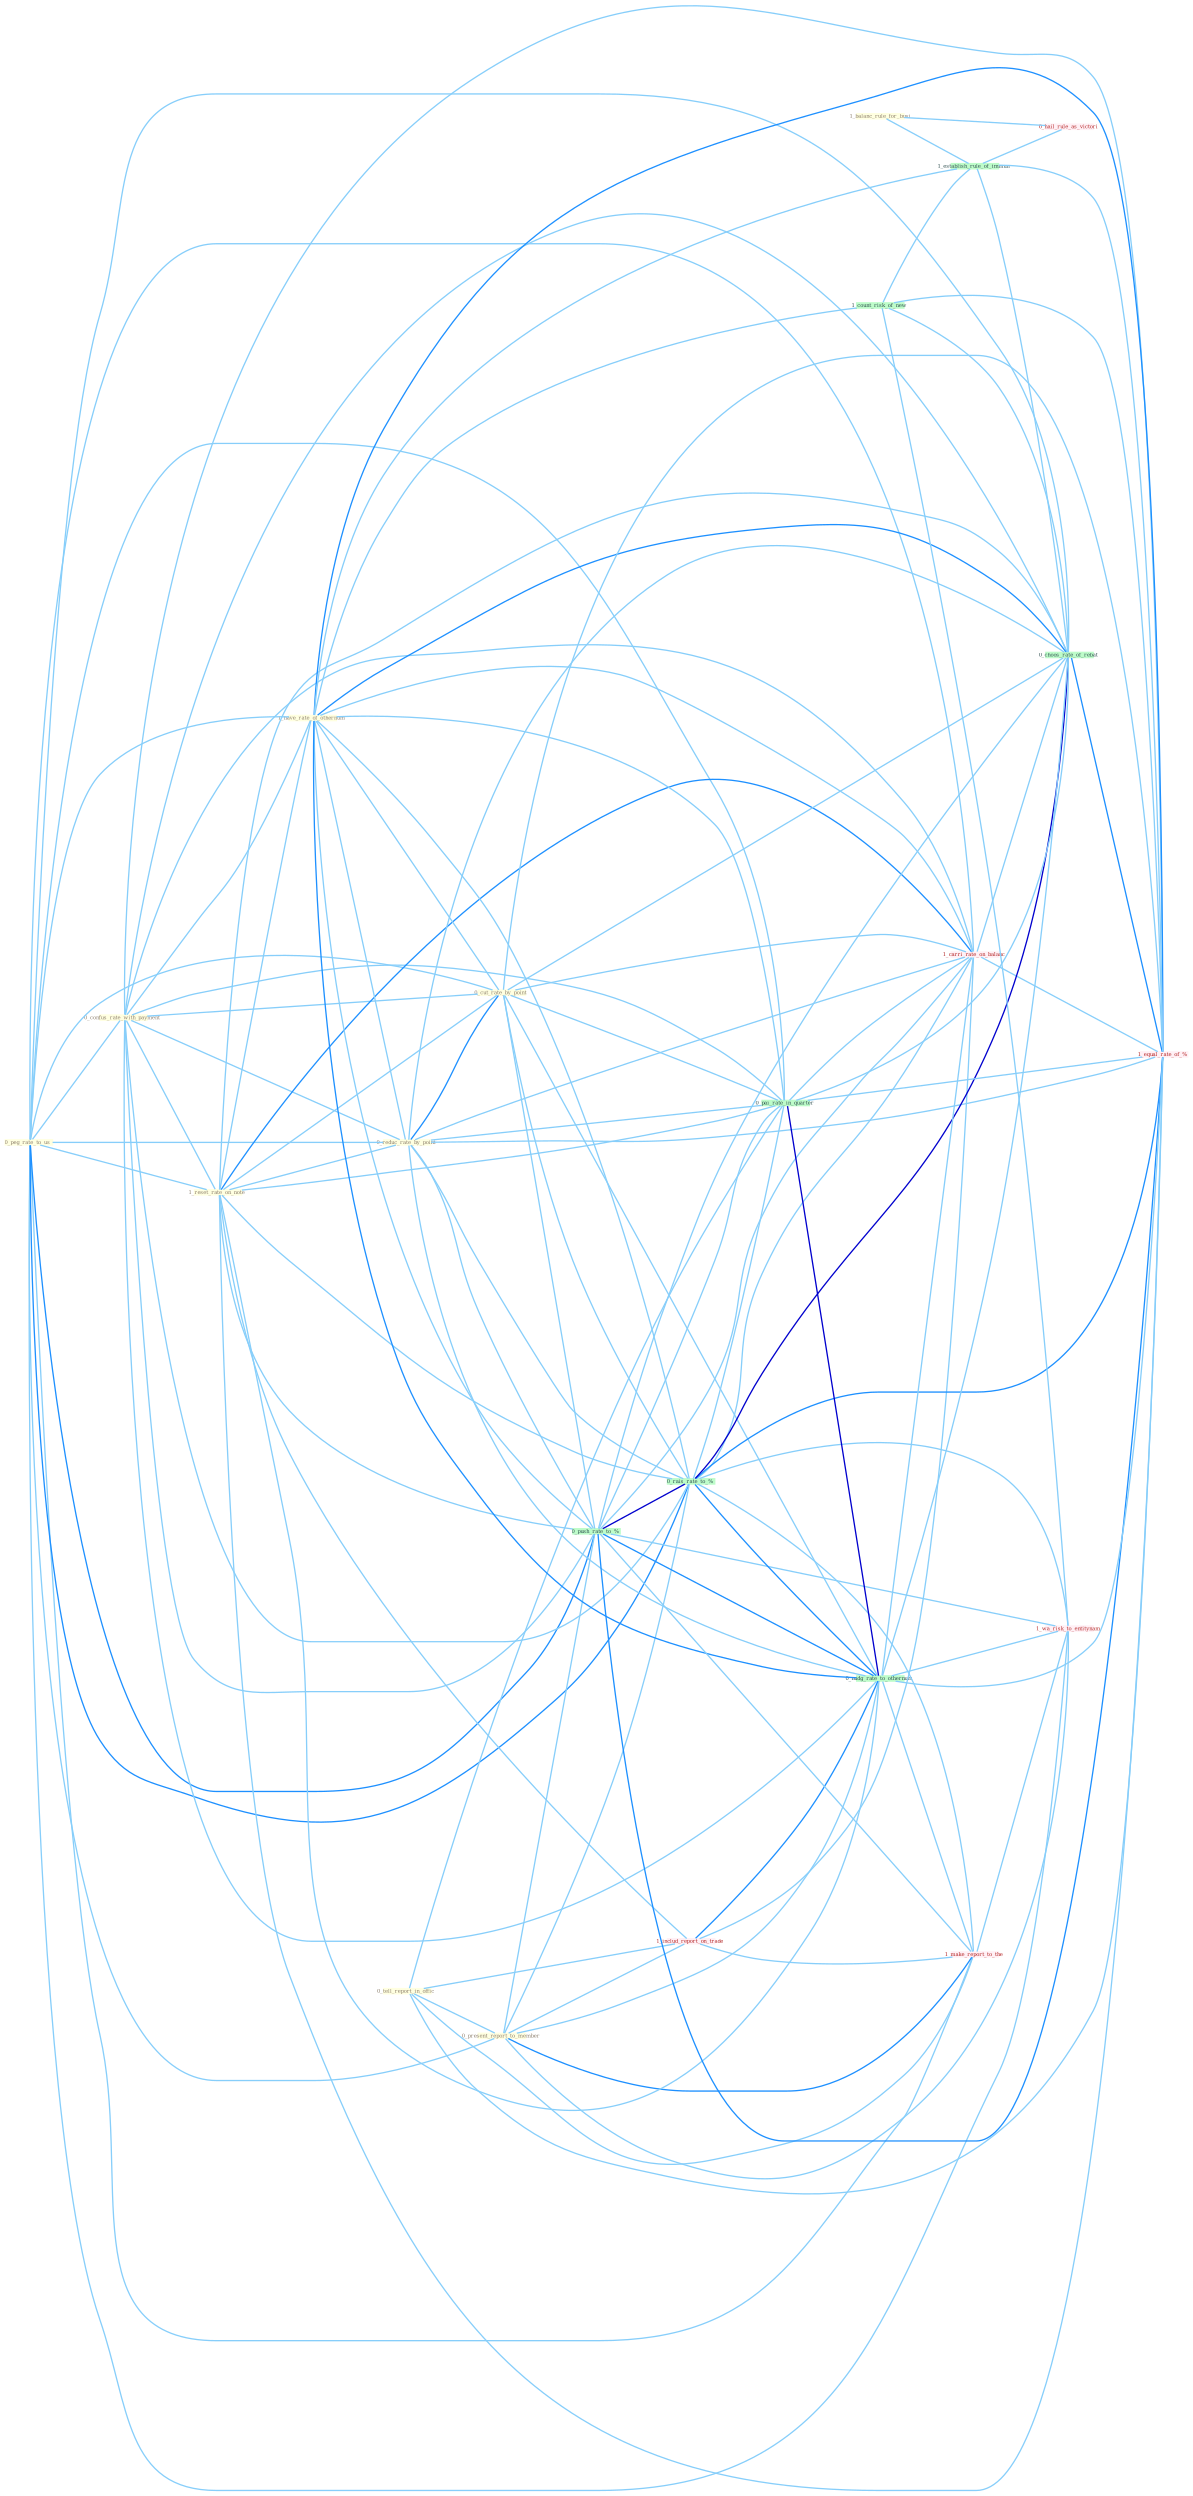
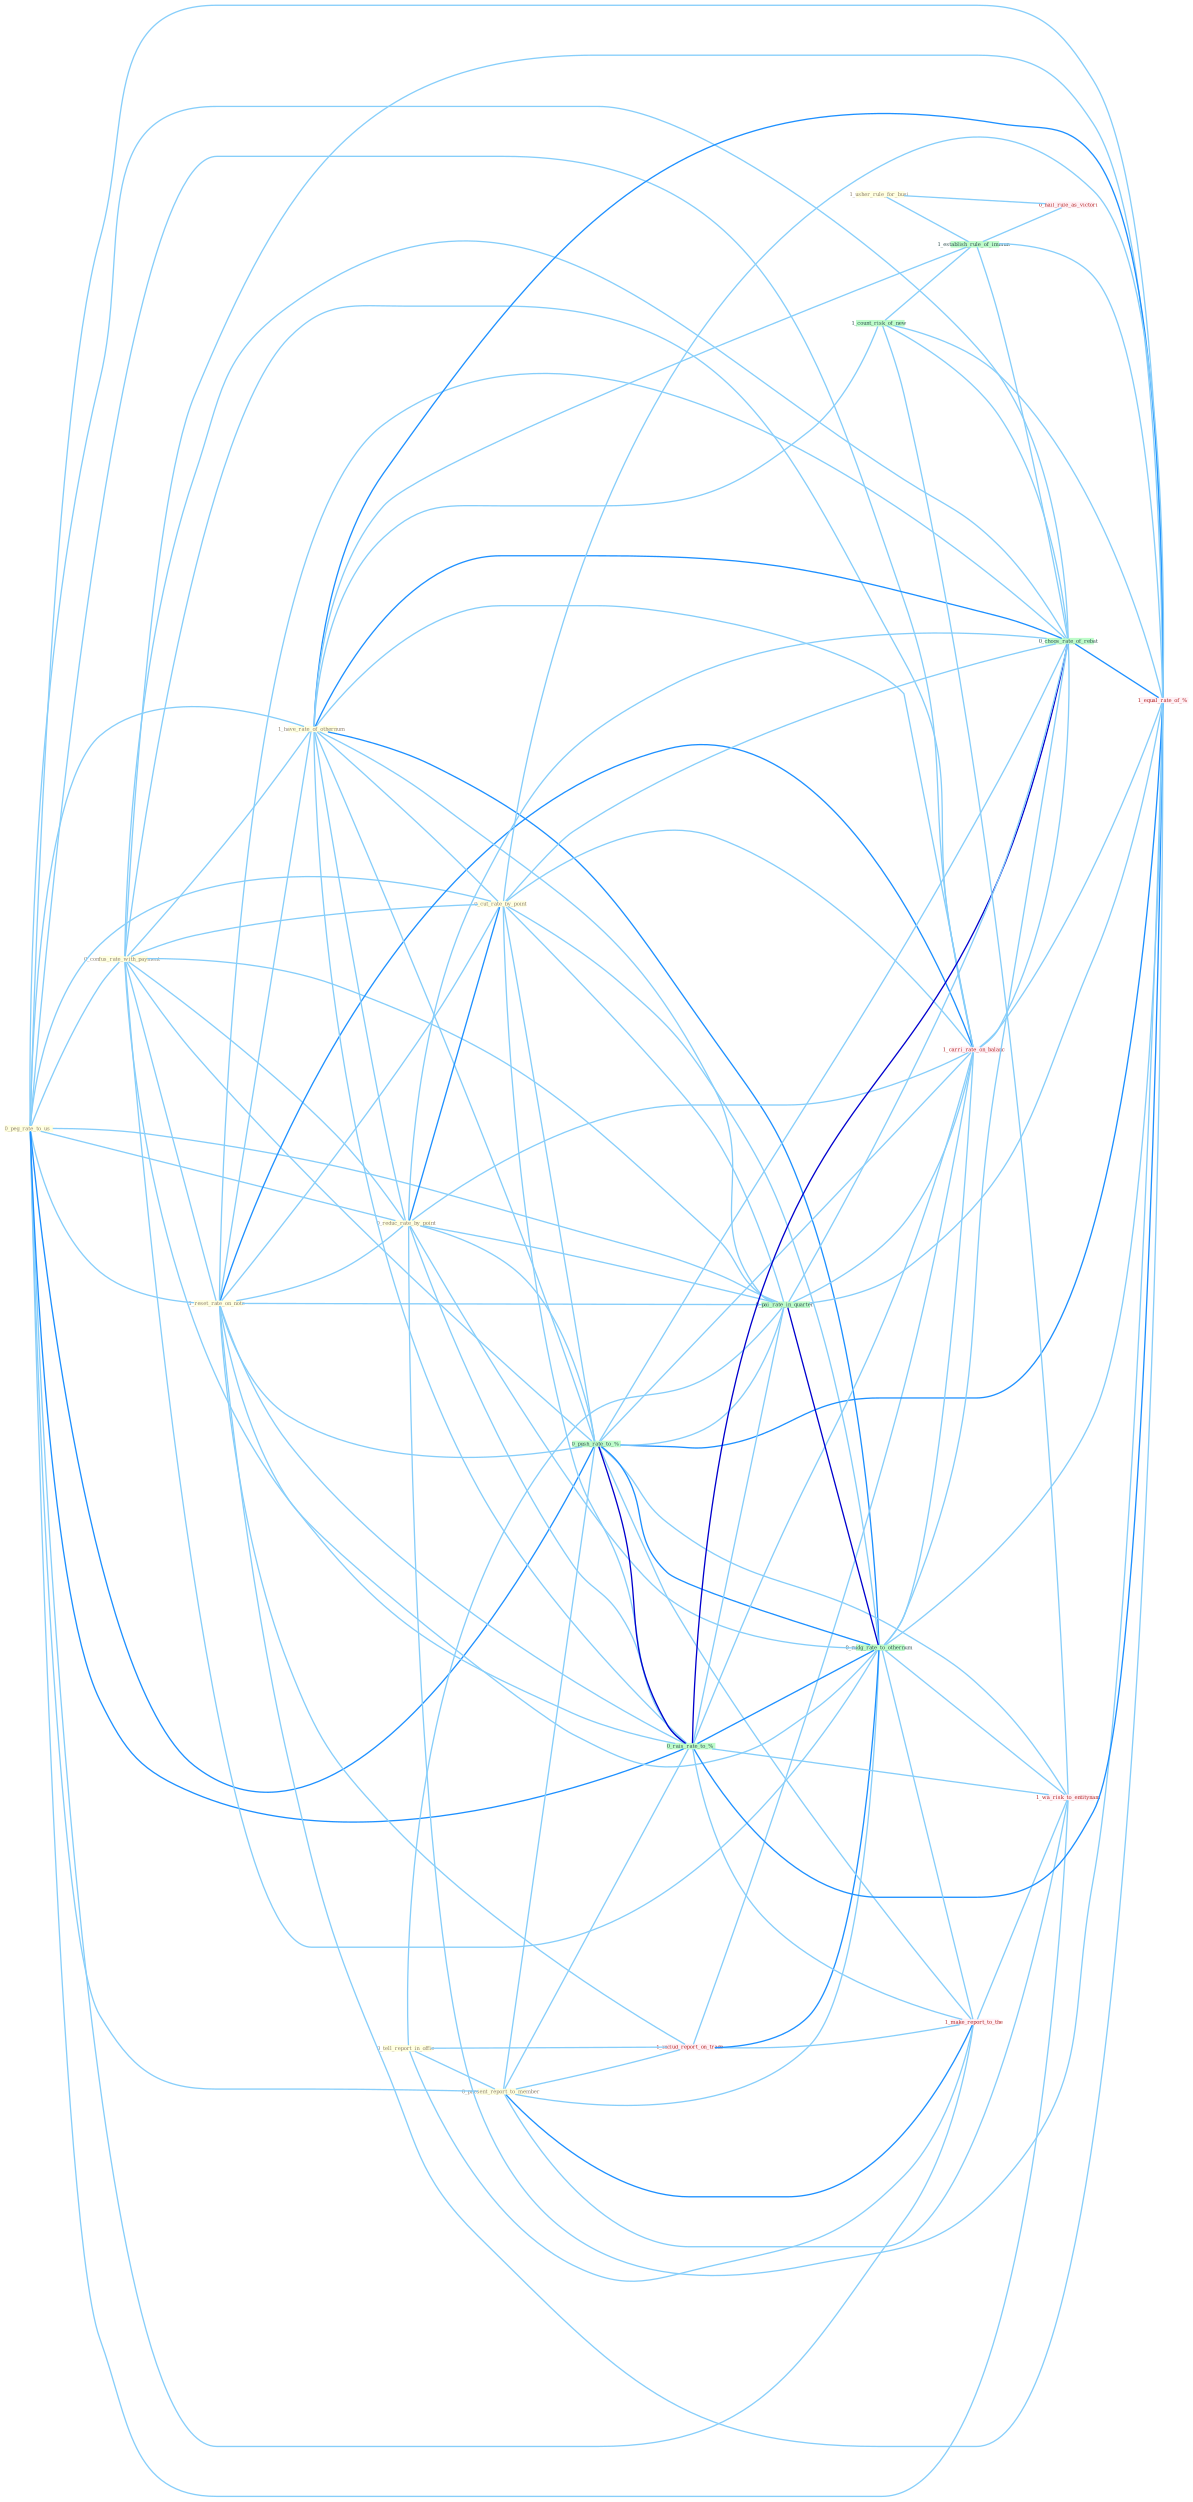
node "1_balanc_rule_for_busi": label "1_balanc_rule_for_busi" -> "1_usher_rule_for_busi"
edge "1_equal_rate_of_%" -- "0_tell_report_in_offic": now "1_equal_rate_of_%" -- "0_peg_rate_to_us"
